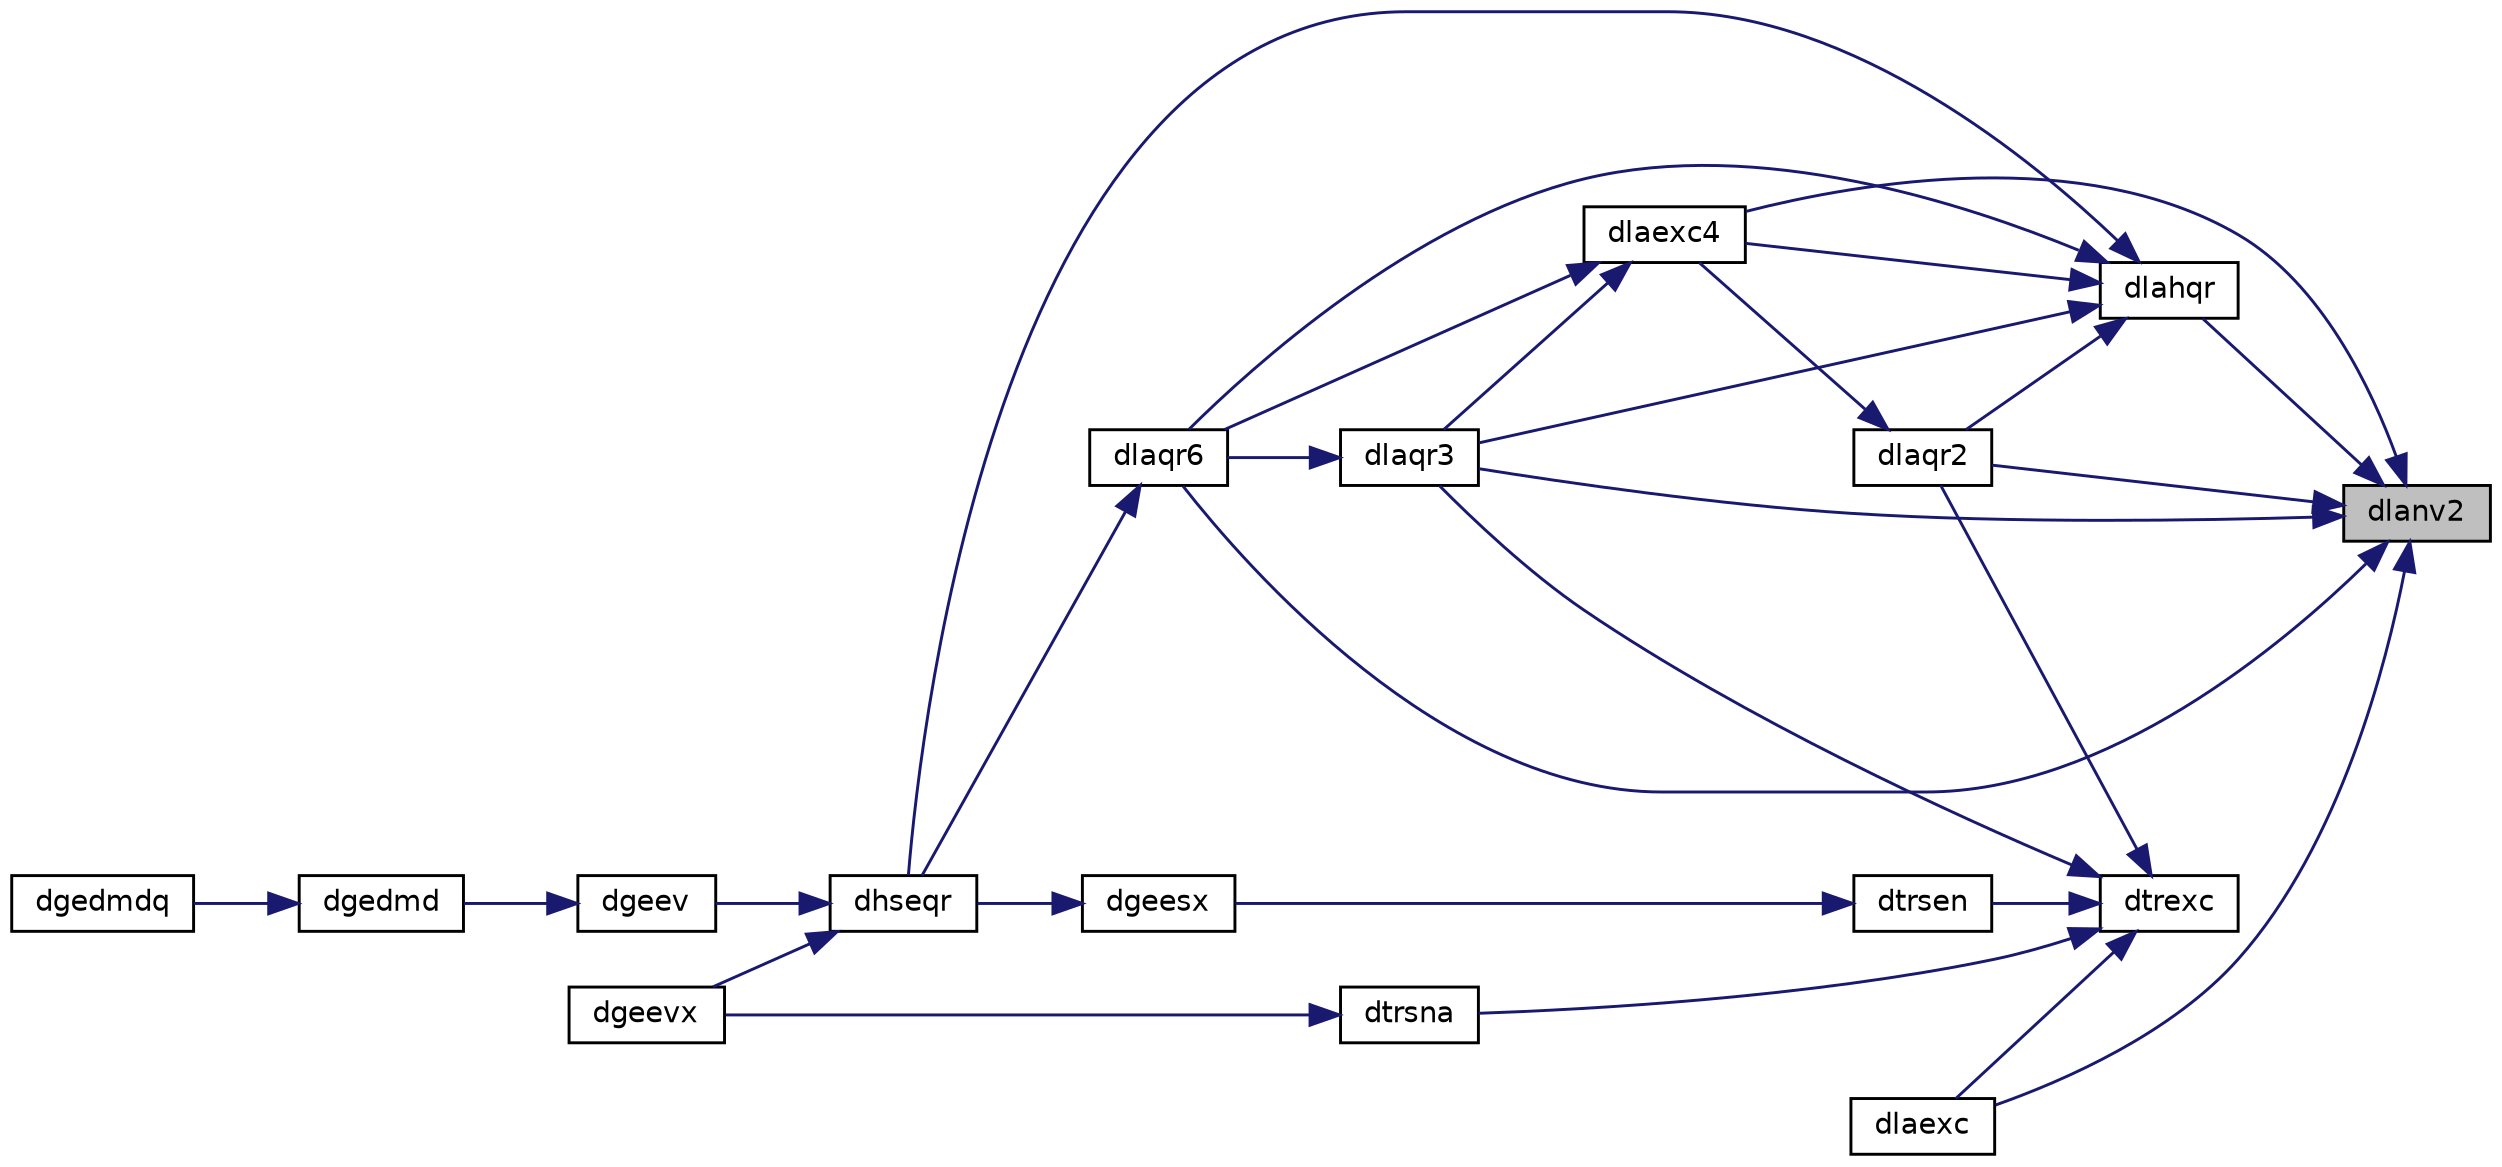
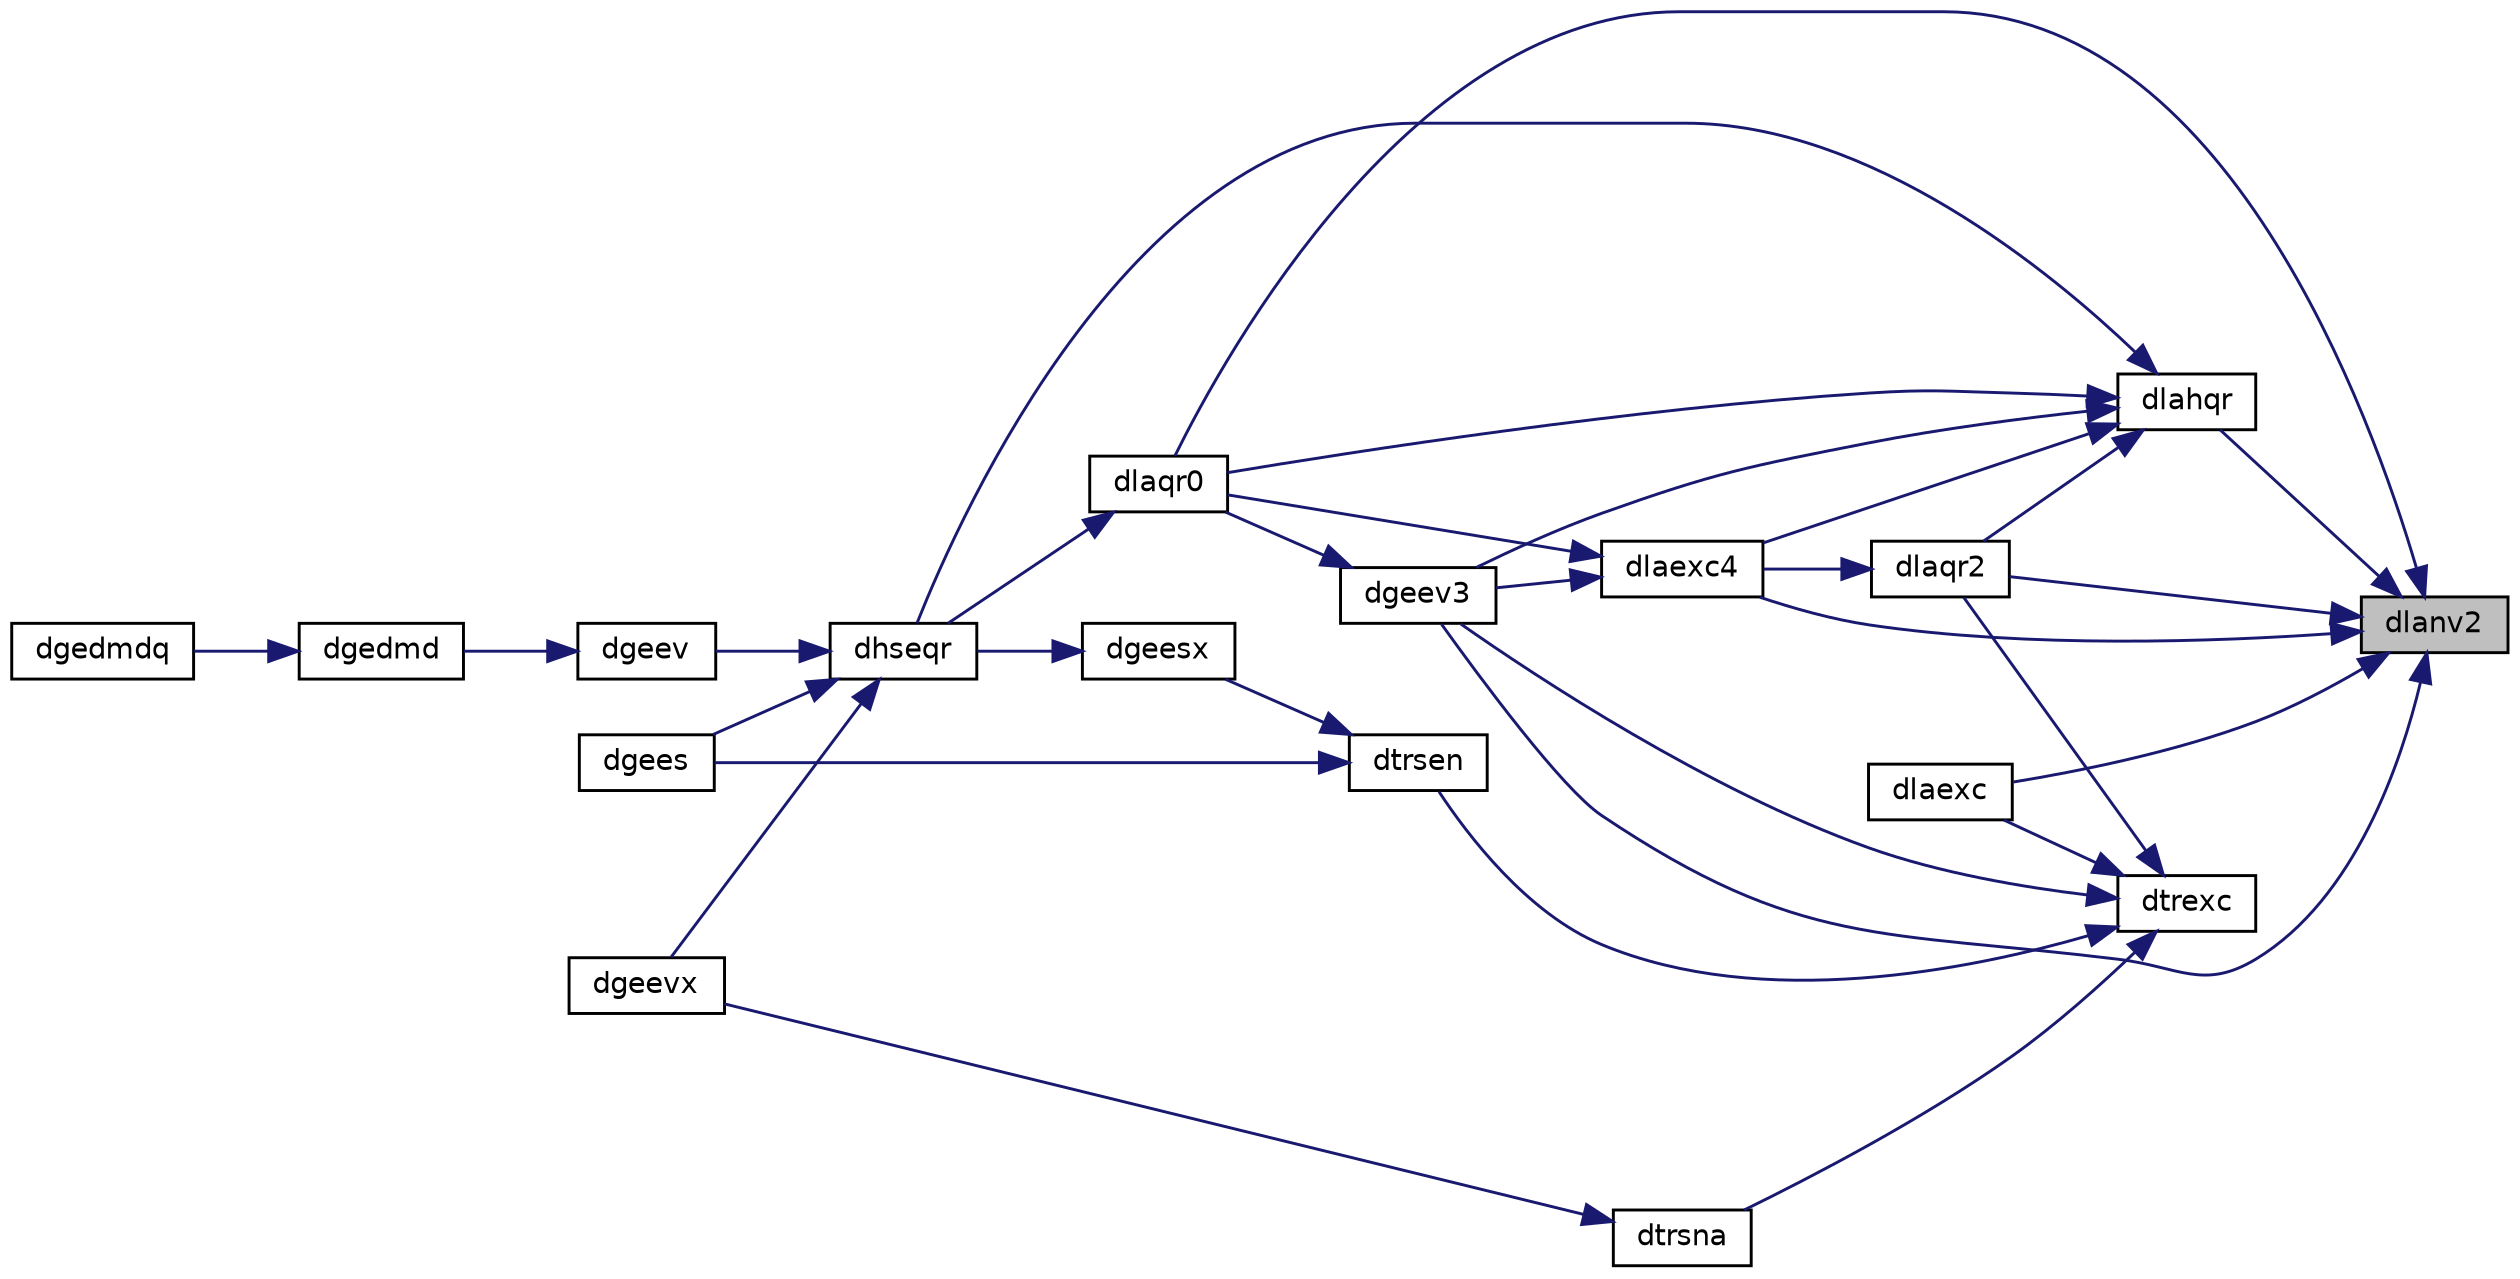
node "dlaqr6": label "dlaqr6" -> "dlaqr0"
node "dlaqr3": label "dlaqr3" -> "dgeev3"
node "dgees": added
